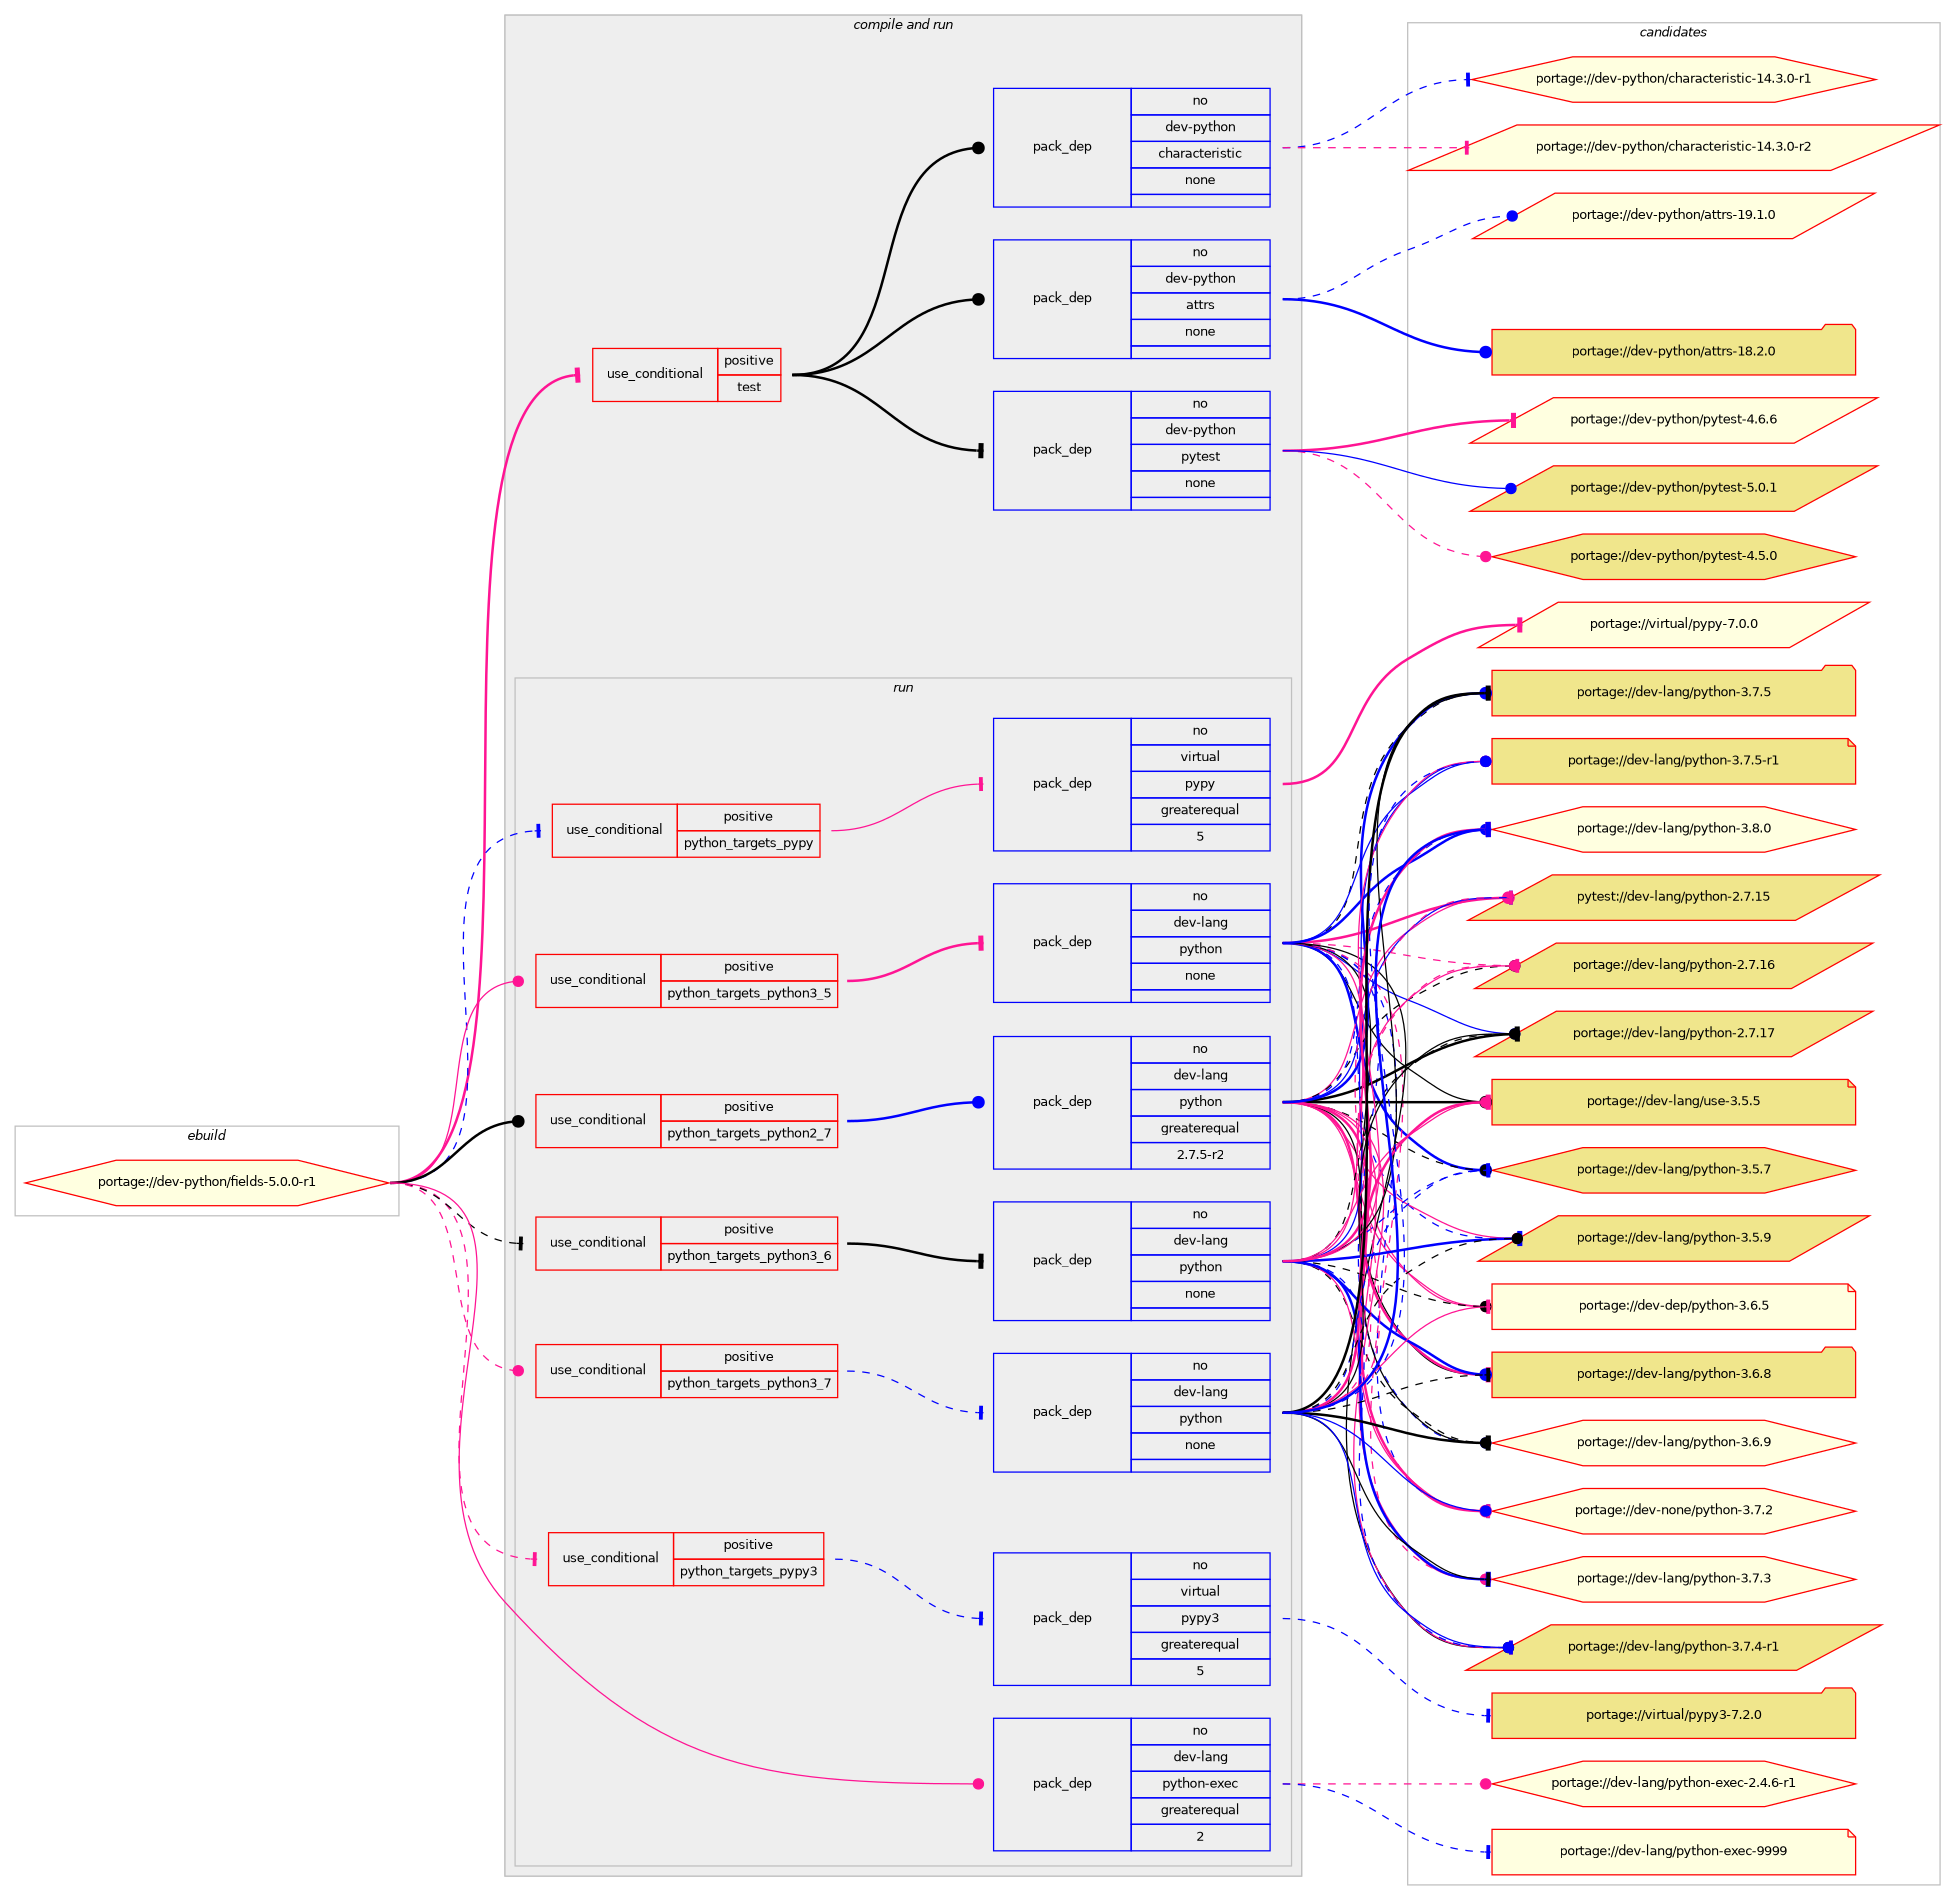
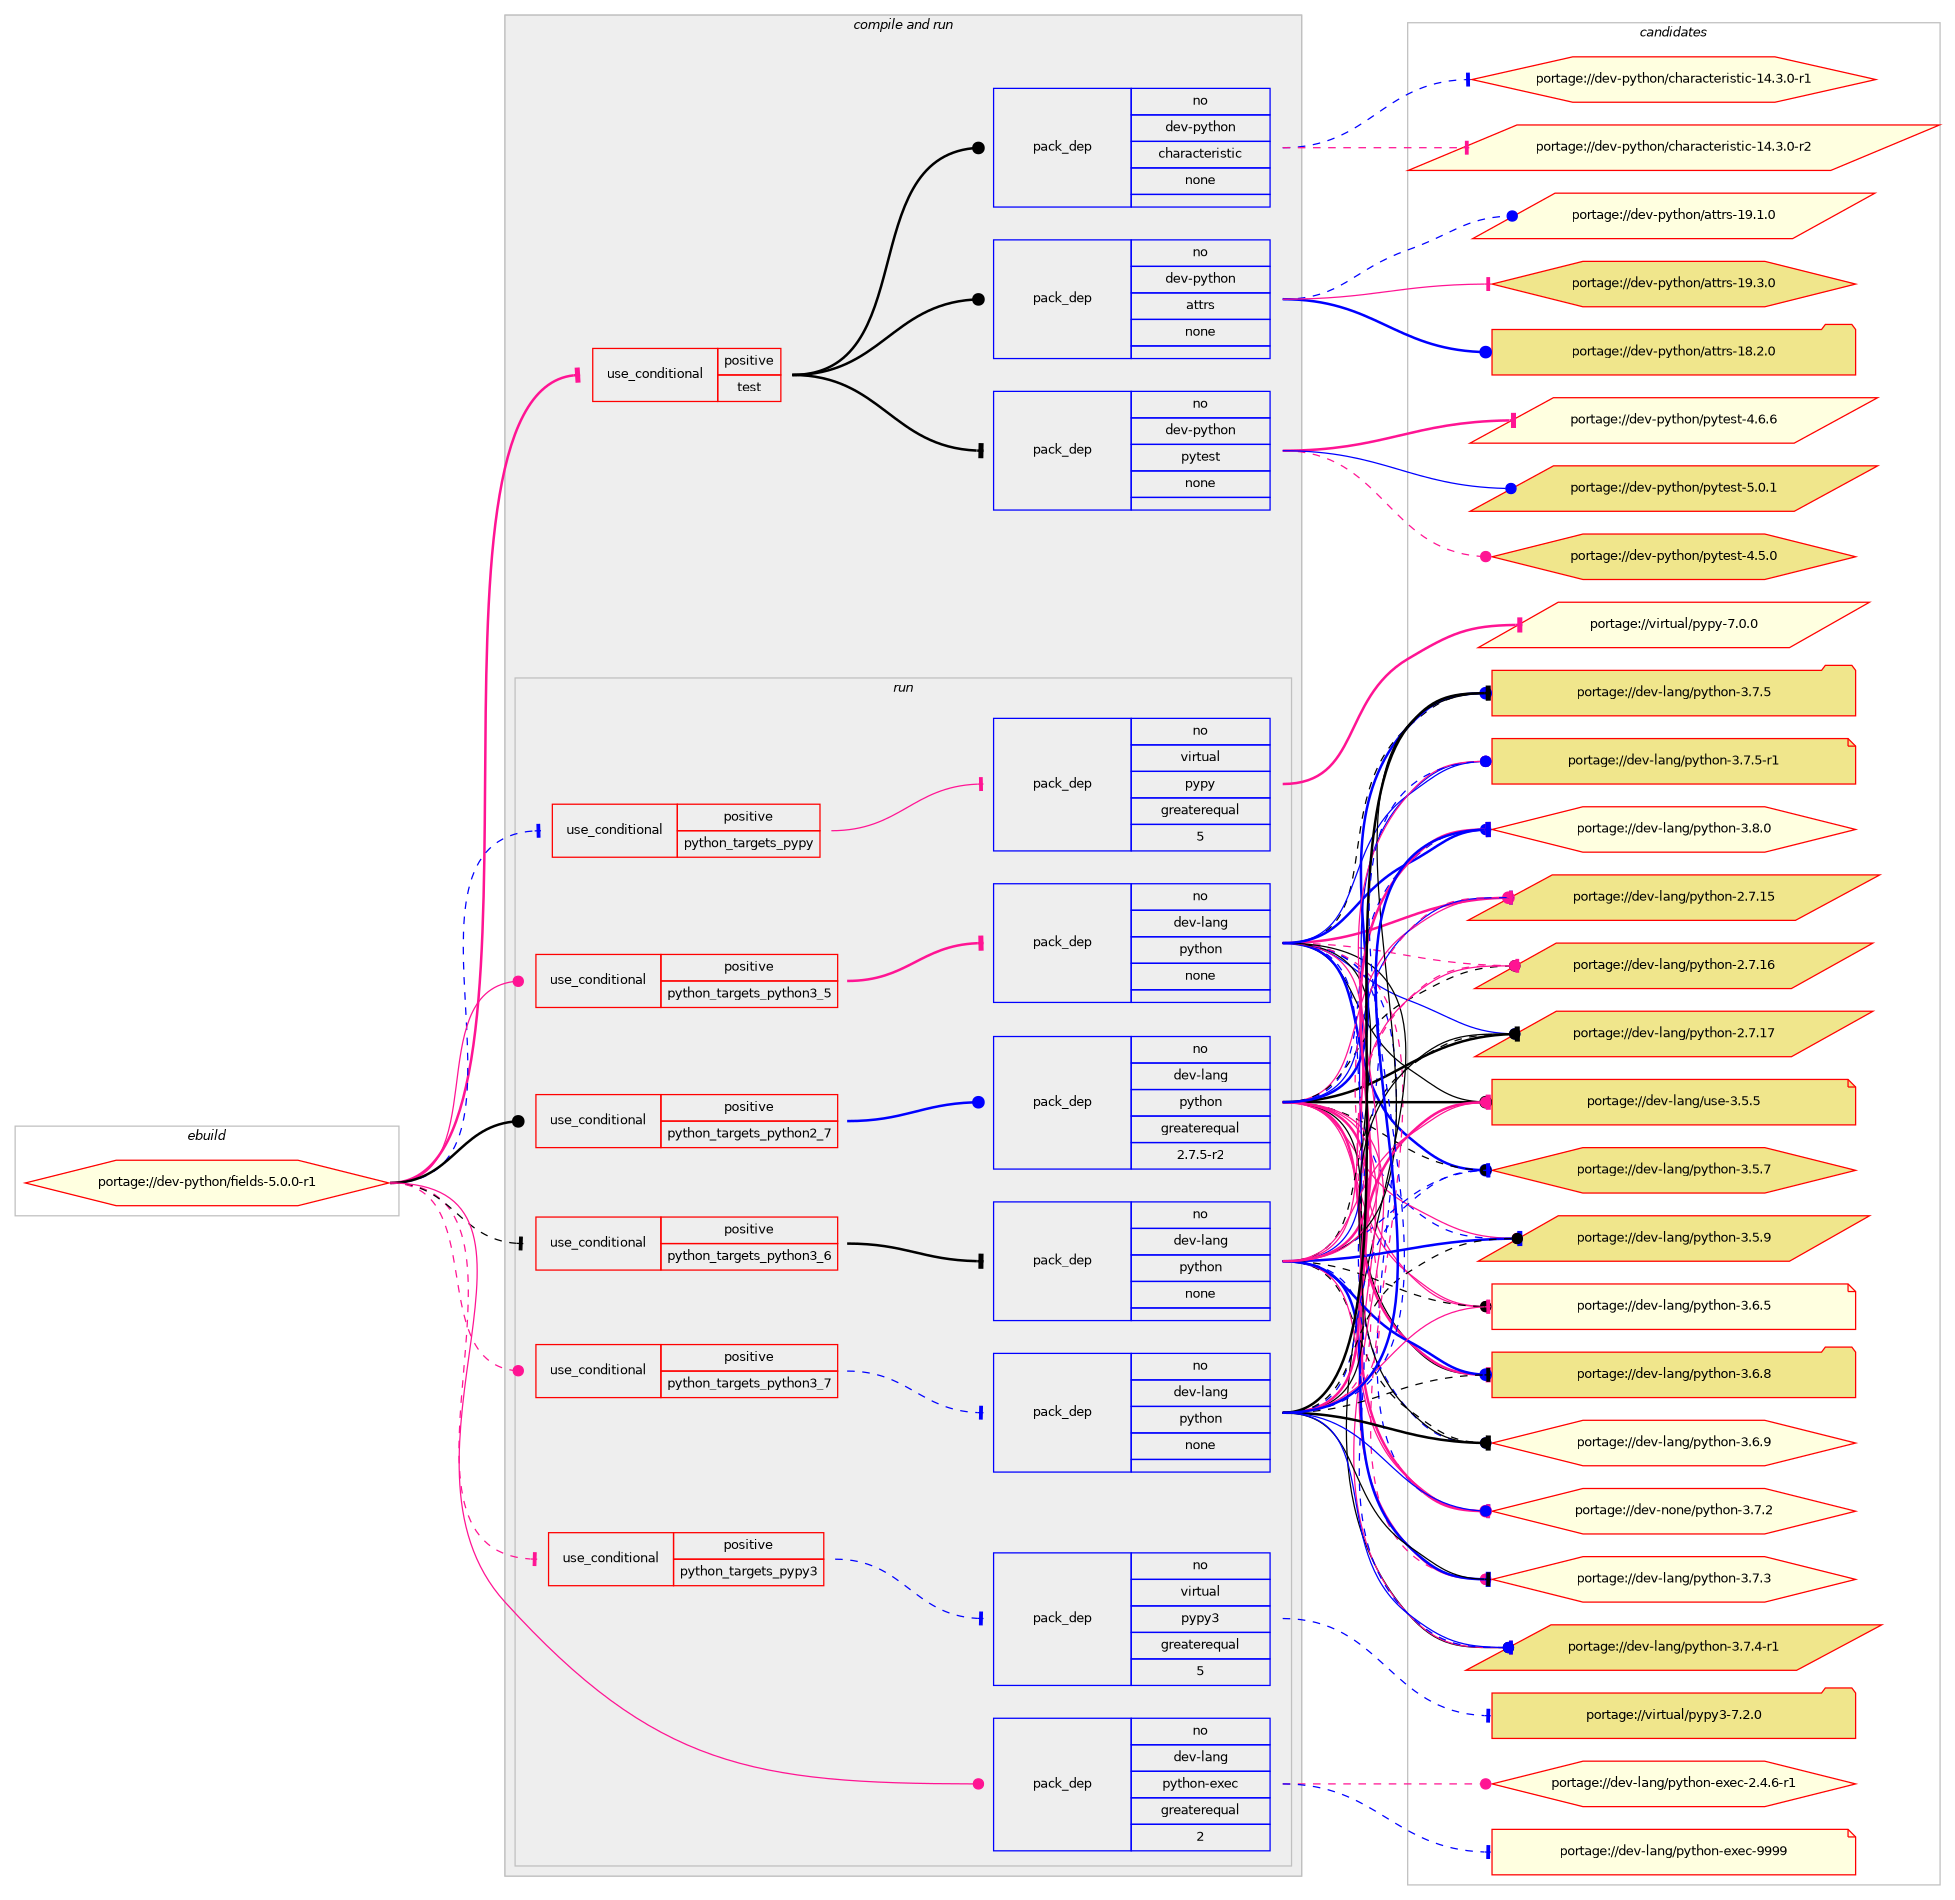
node "portage://dev-python/attrs-19.3.0": added
node "pytest://dev-lang/python-2.7.15": label "pytest://dev-lang/python-2.7.15" -> "portage://dev-lang/python-2.7.15"
node "portage://dev-dep/python-3.6.5": label "portage://dev-dep/python-3.6.5" -> "portage://dev-lang/python-3.6.5"
